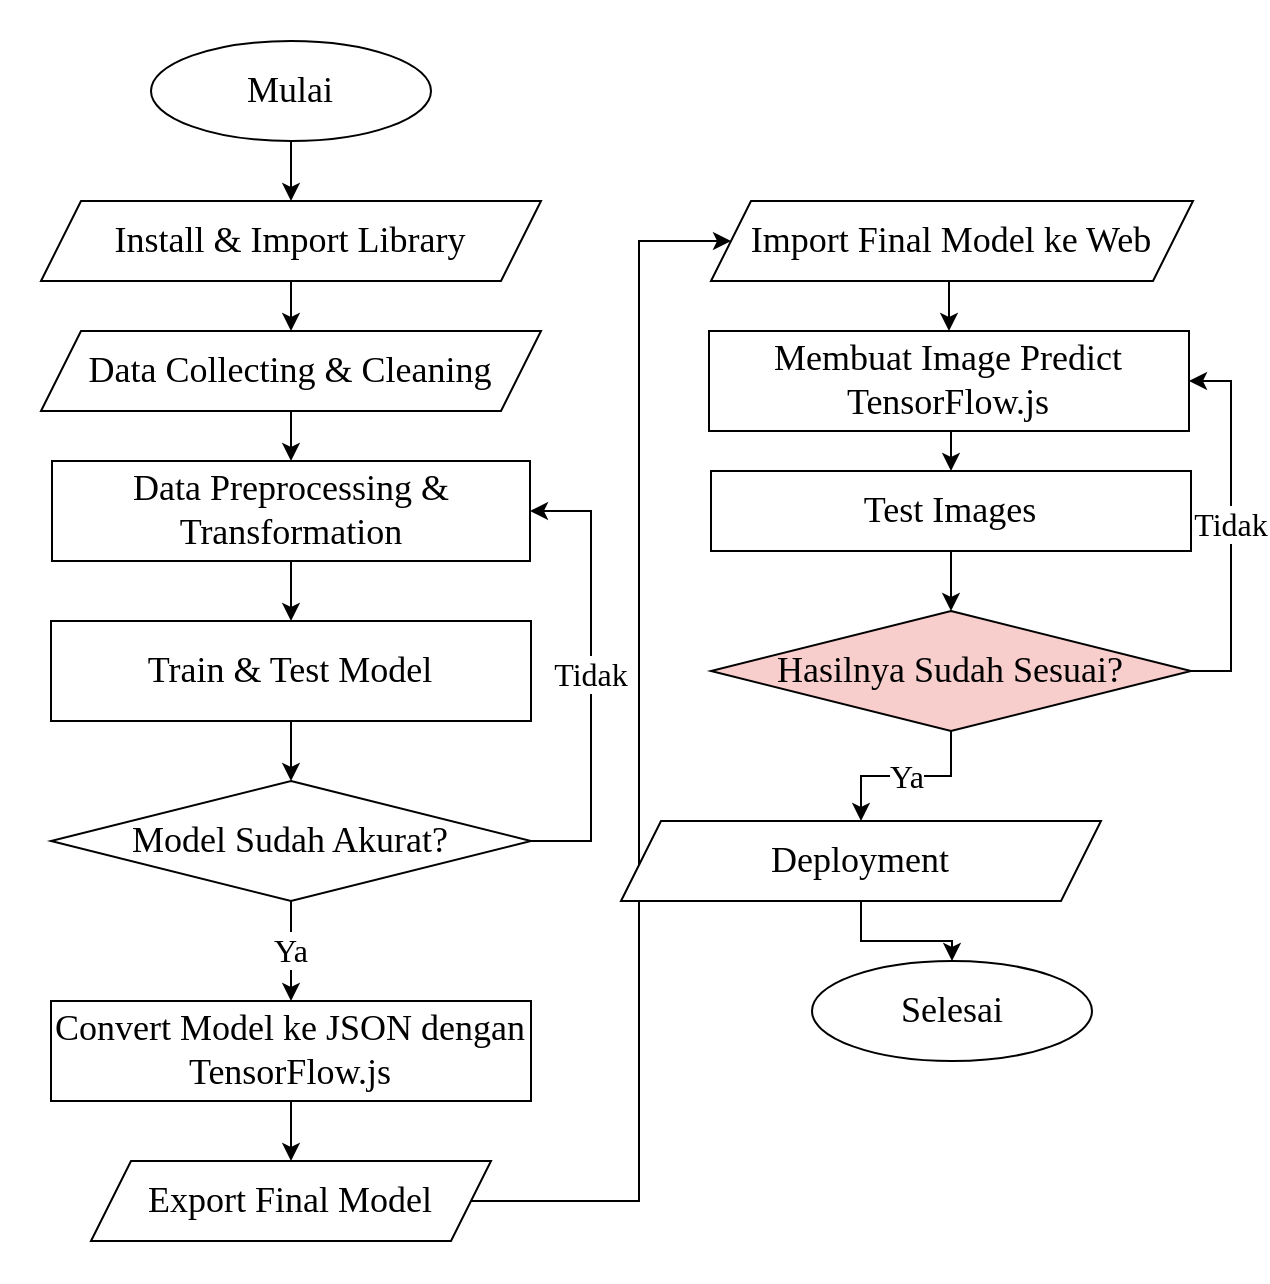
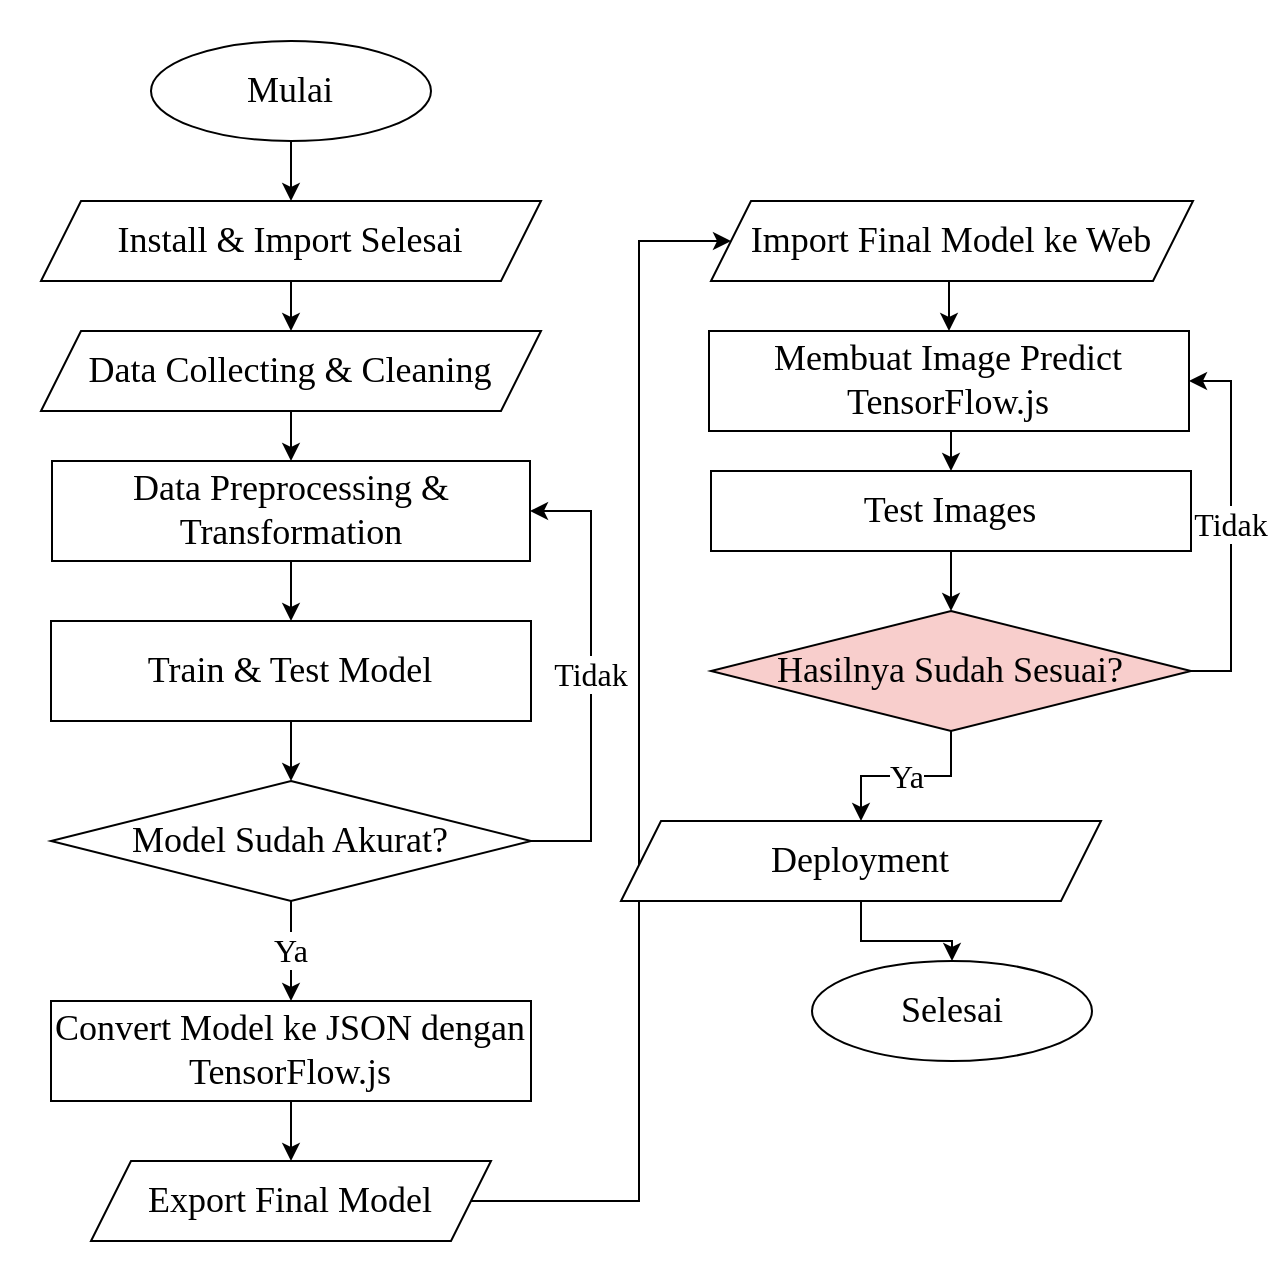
node "Install & Import Library": label "Install & Import Library" -> "Install & Import Selesai"
